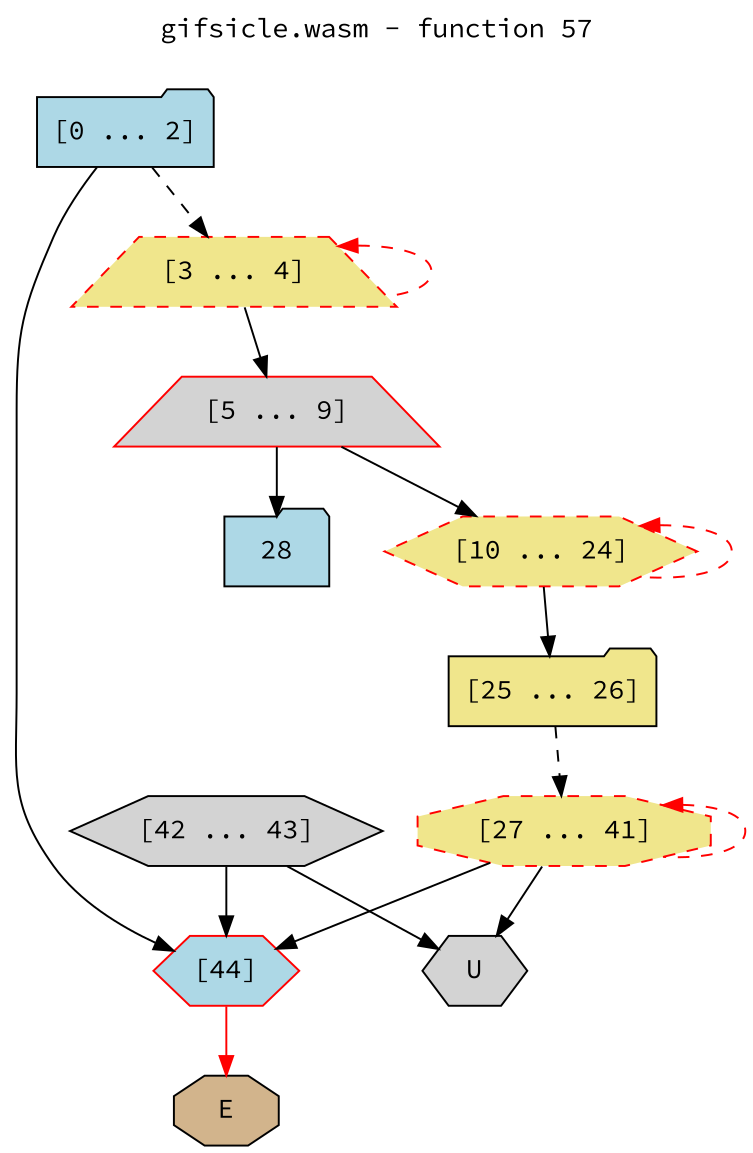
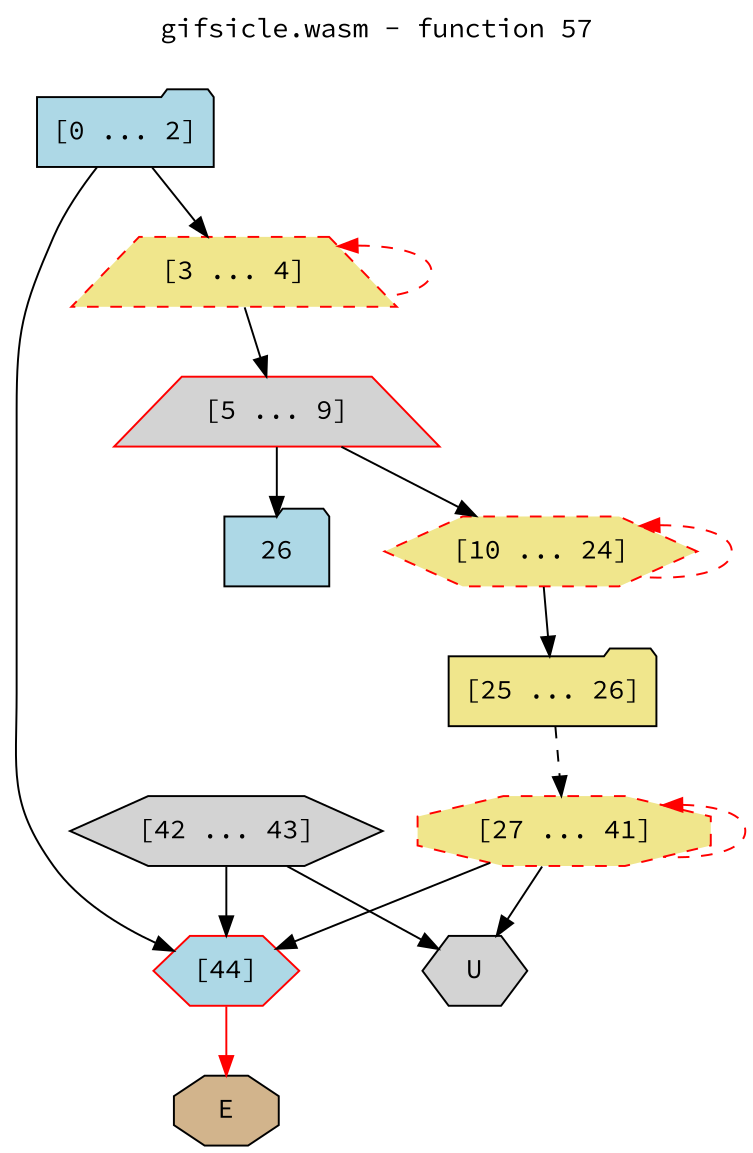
edge "[0 ... 2]" -> "[3 ... 4]": style dashed -> solid
node "28": label "28" -> "26"
